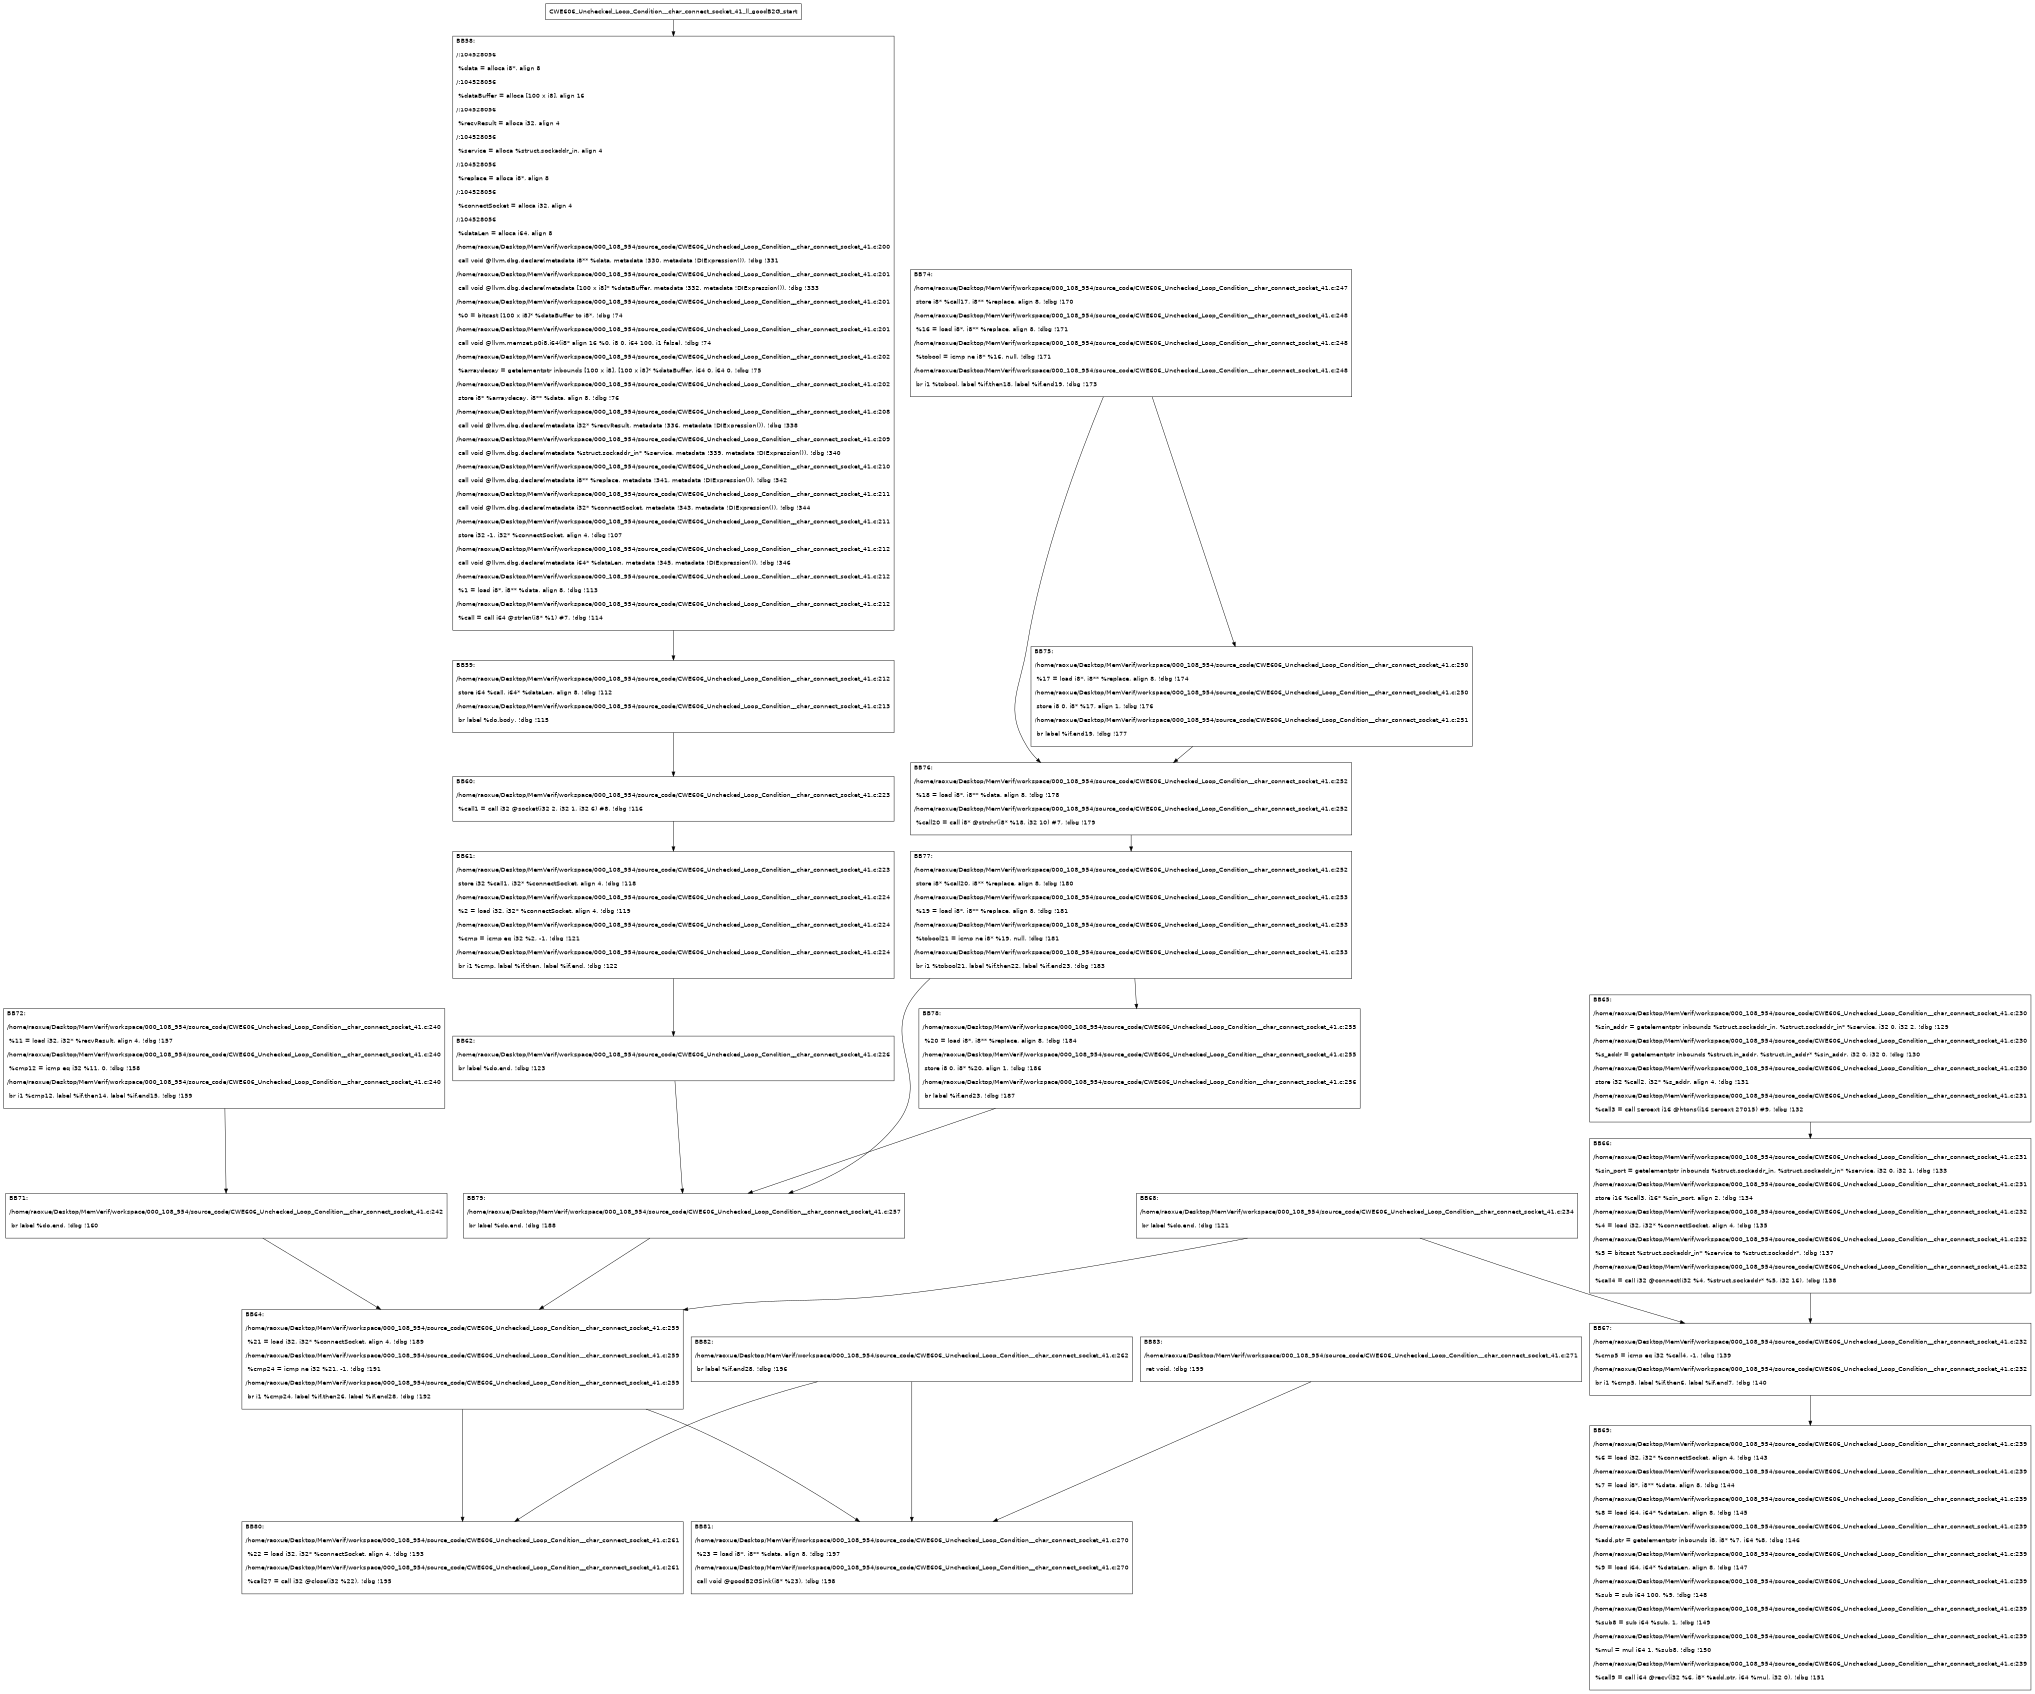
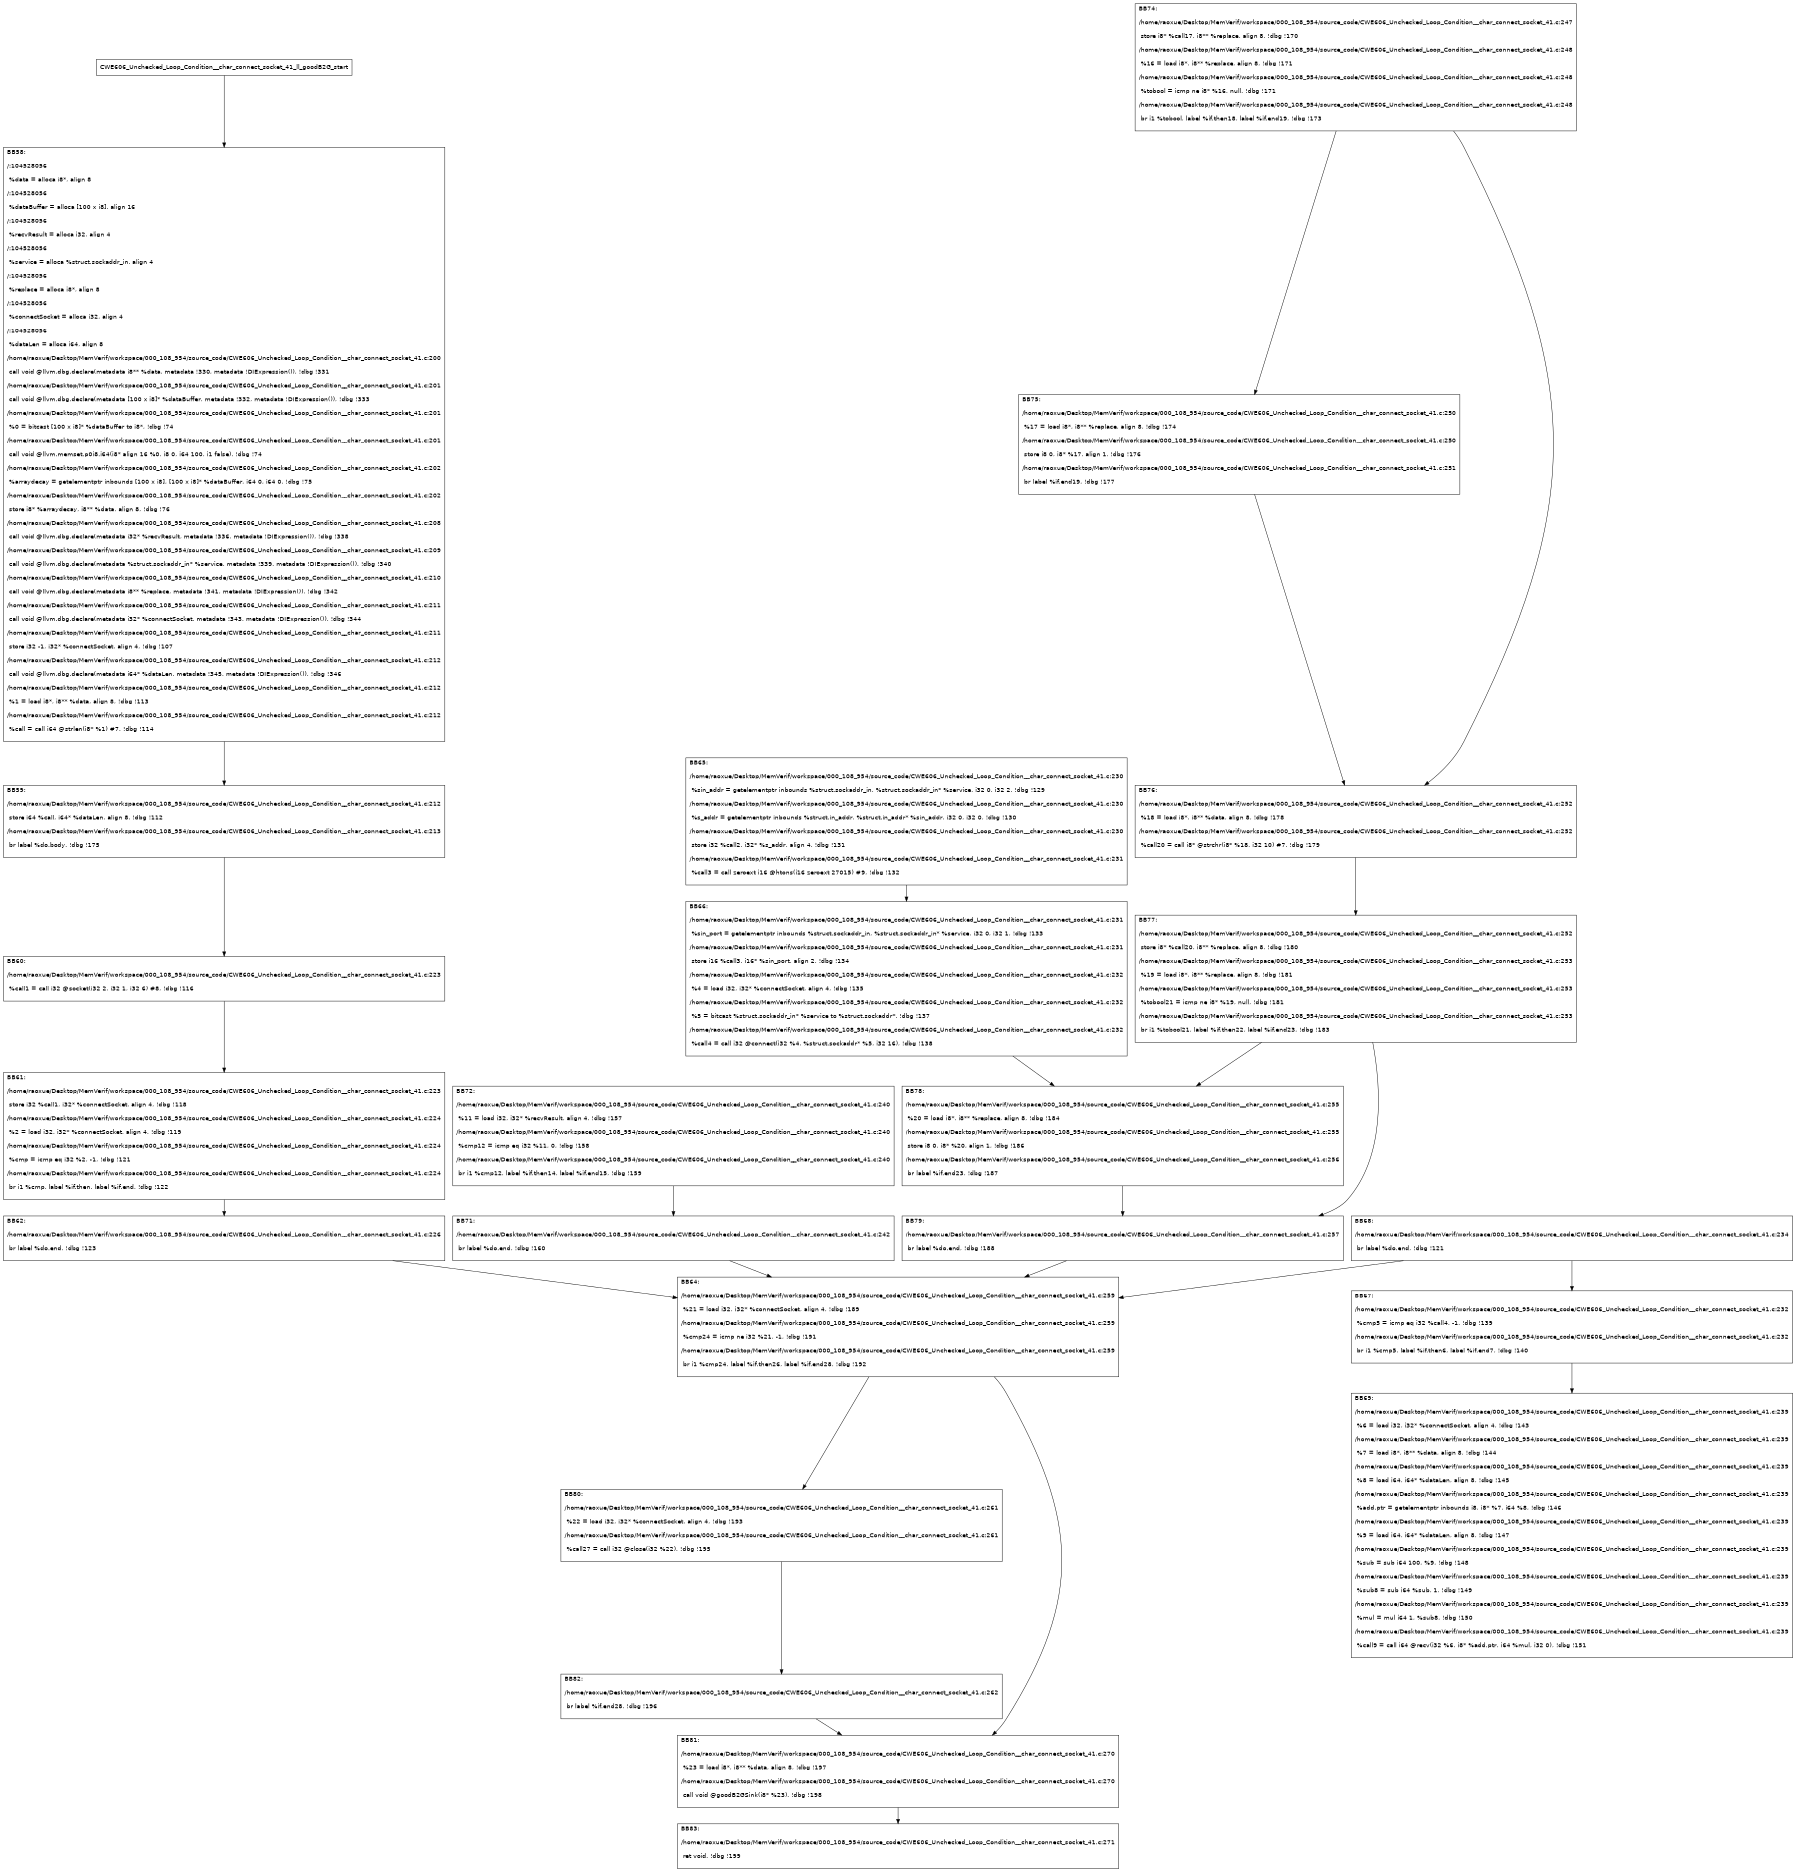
node "BB59:": text "br label %do.body, !dbg !115" -> "br label %do.body, !dbg !175"
edge "BB62:" -> "BB79:": now "BB62:" -> "BB64:"
edge "BB66:" -> "BB67:": now "BB66:" -> "BB78:"
edge "BB82:" -> "BB80:": reversed
edge "BB83:" -> "BB81:": reversed
